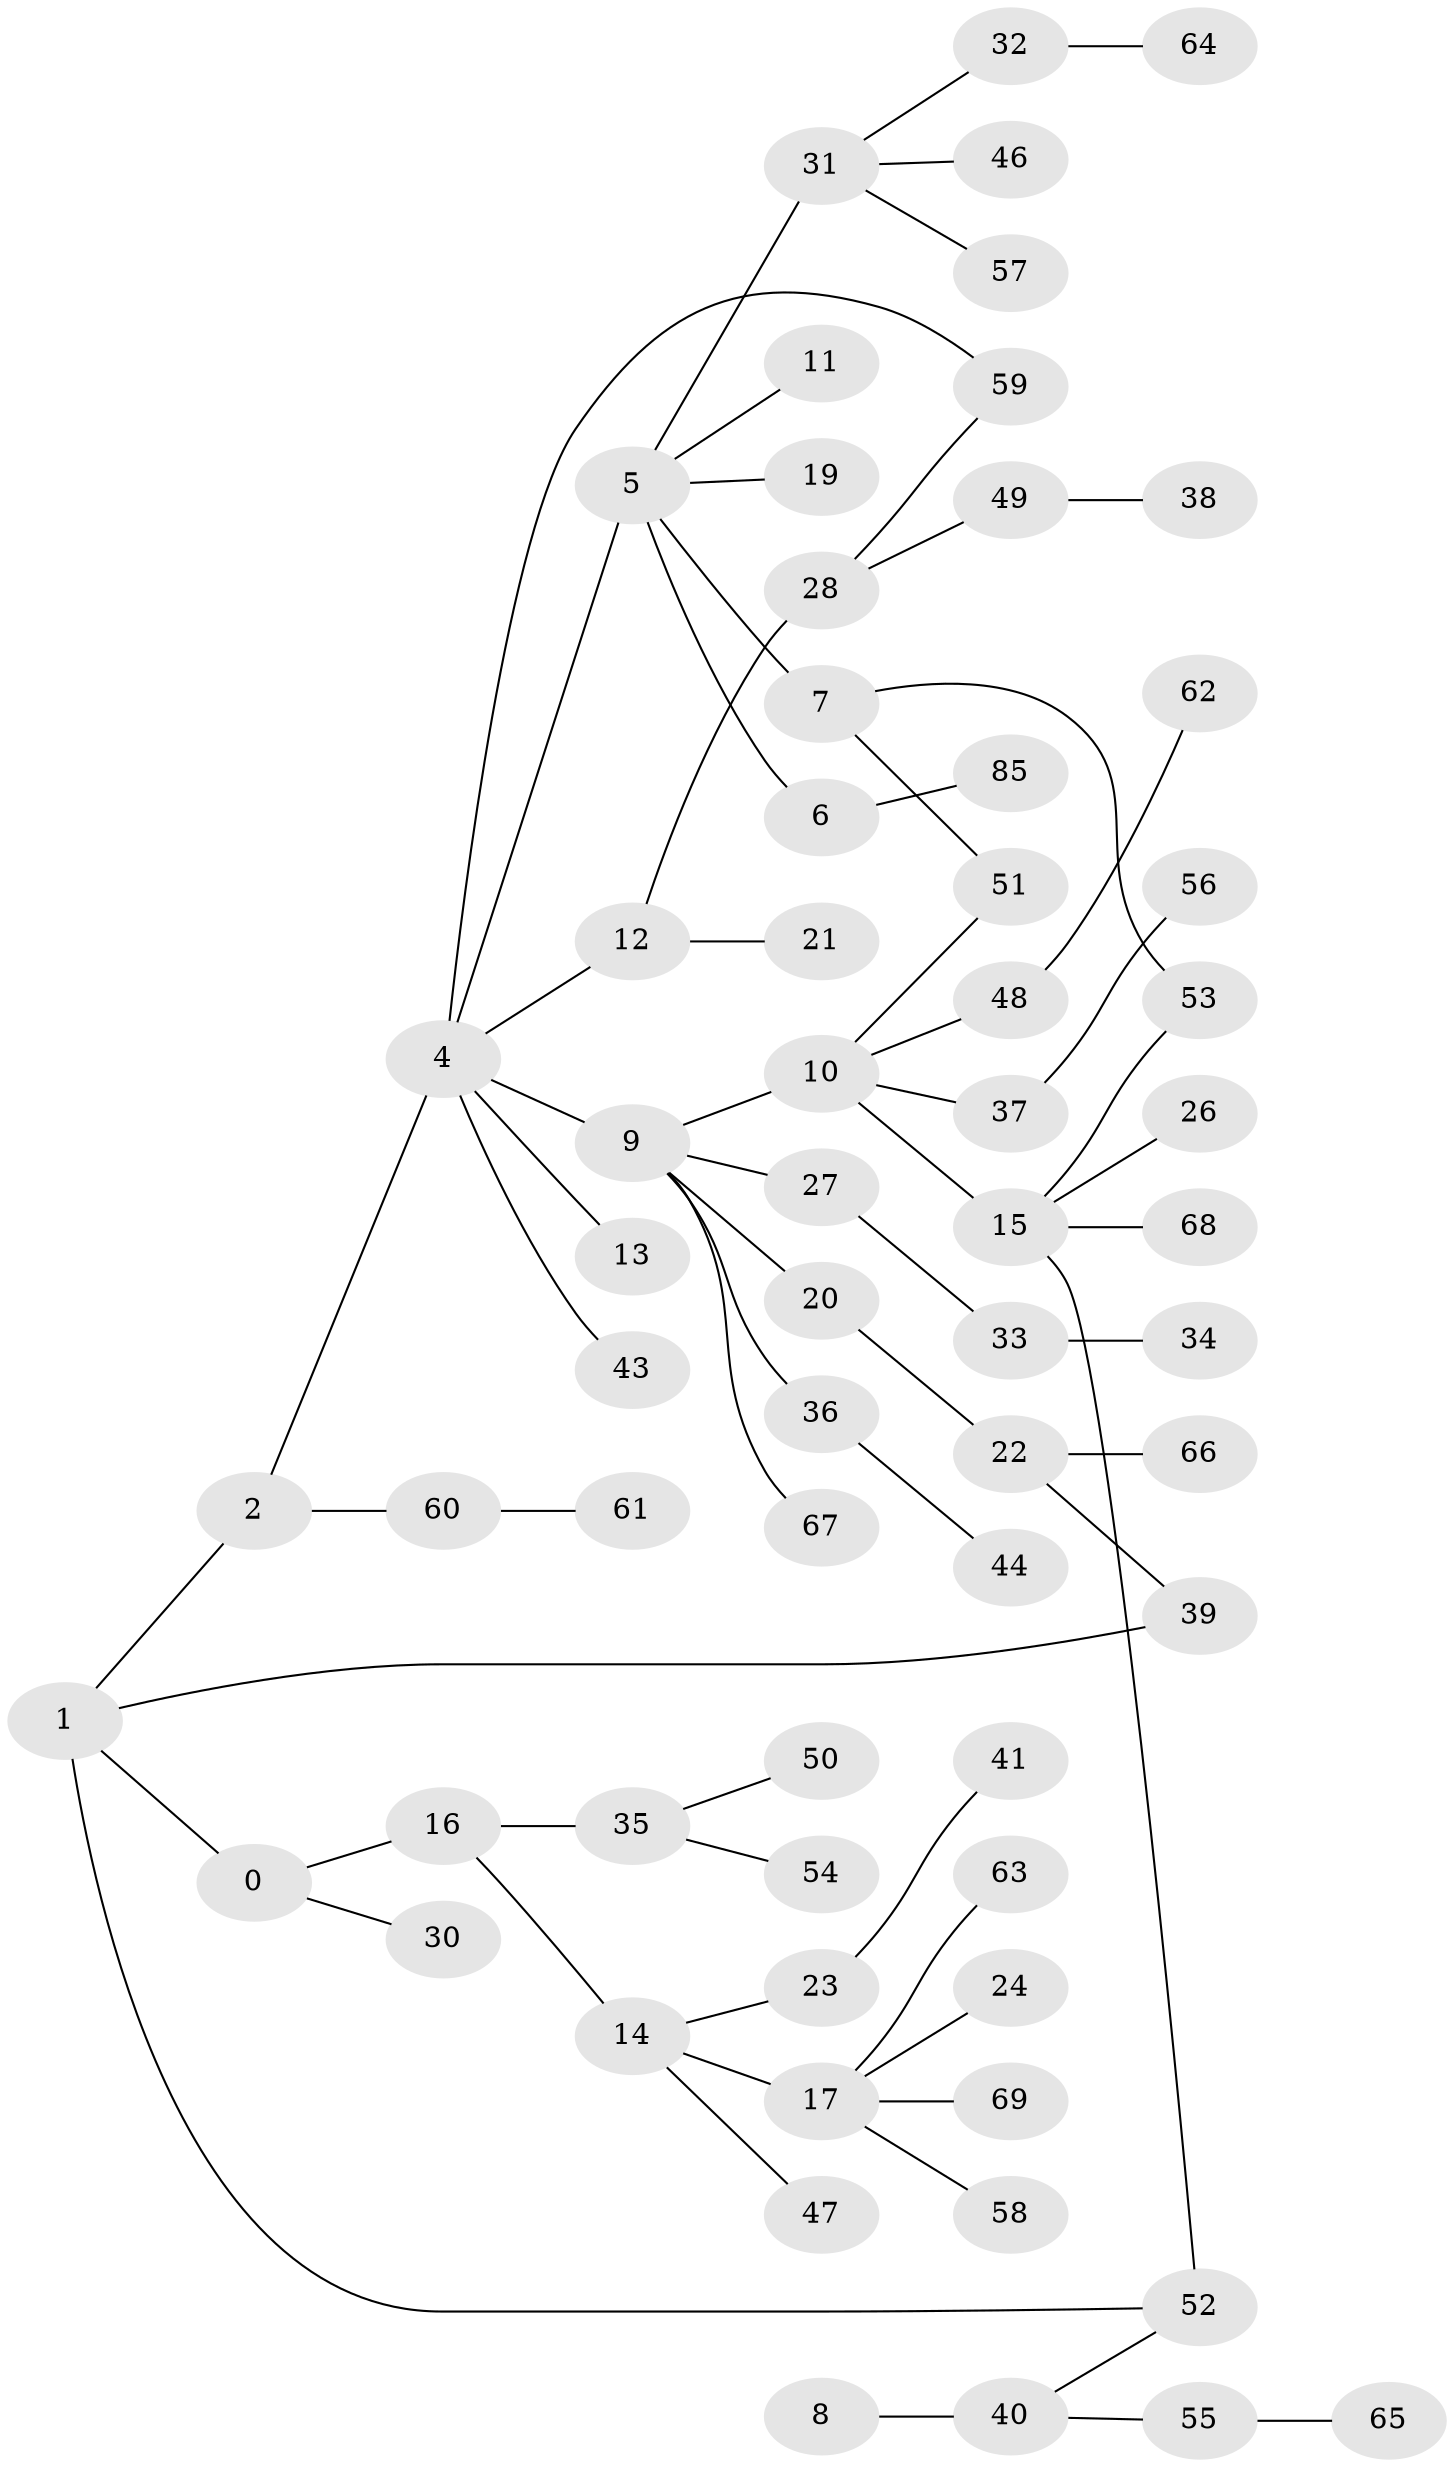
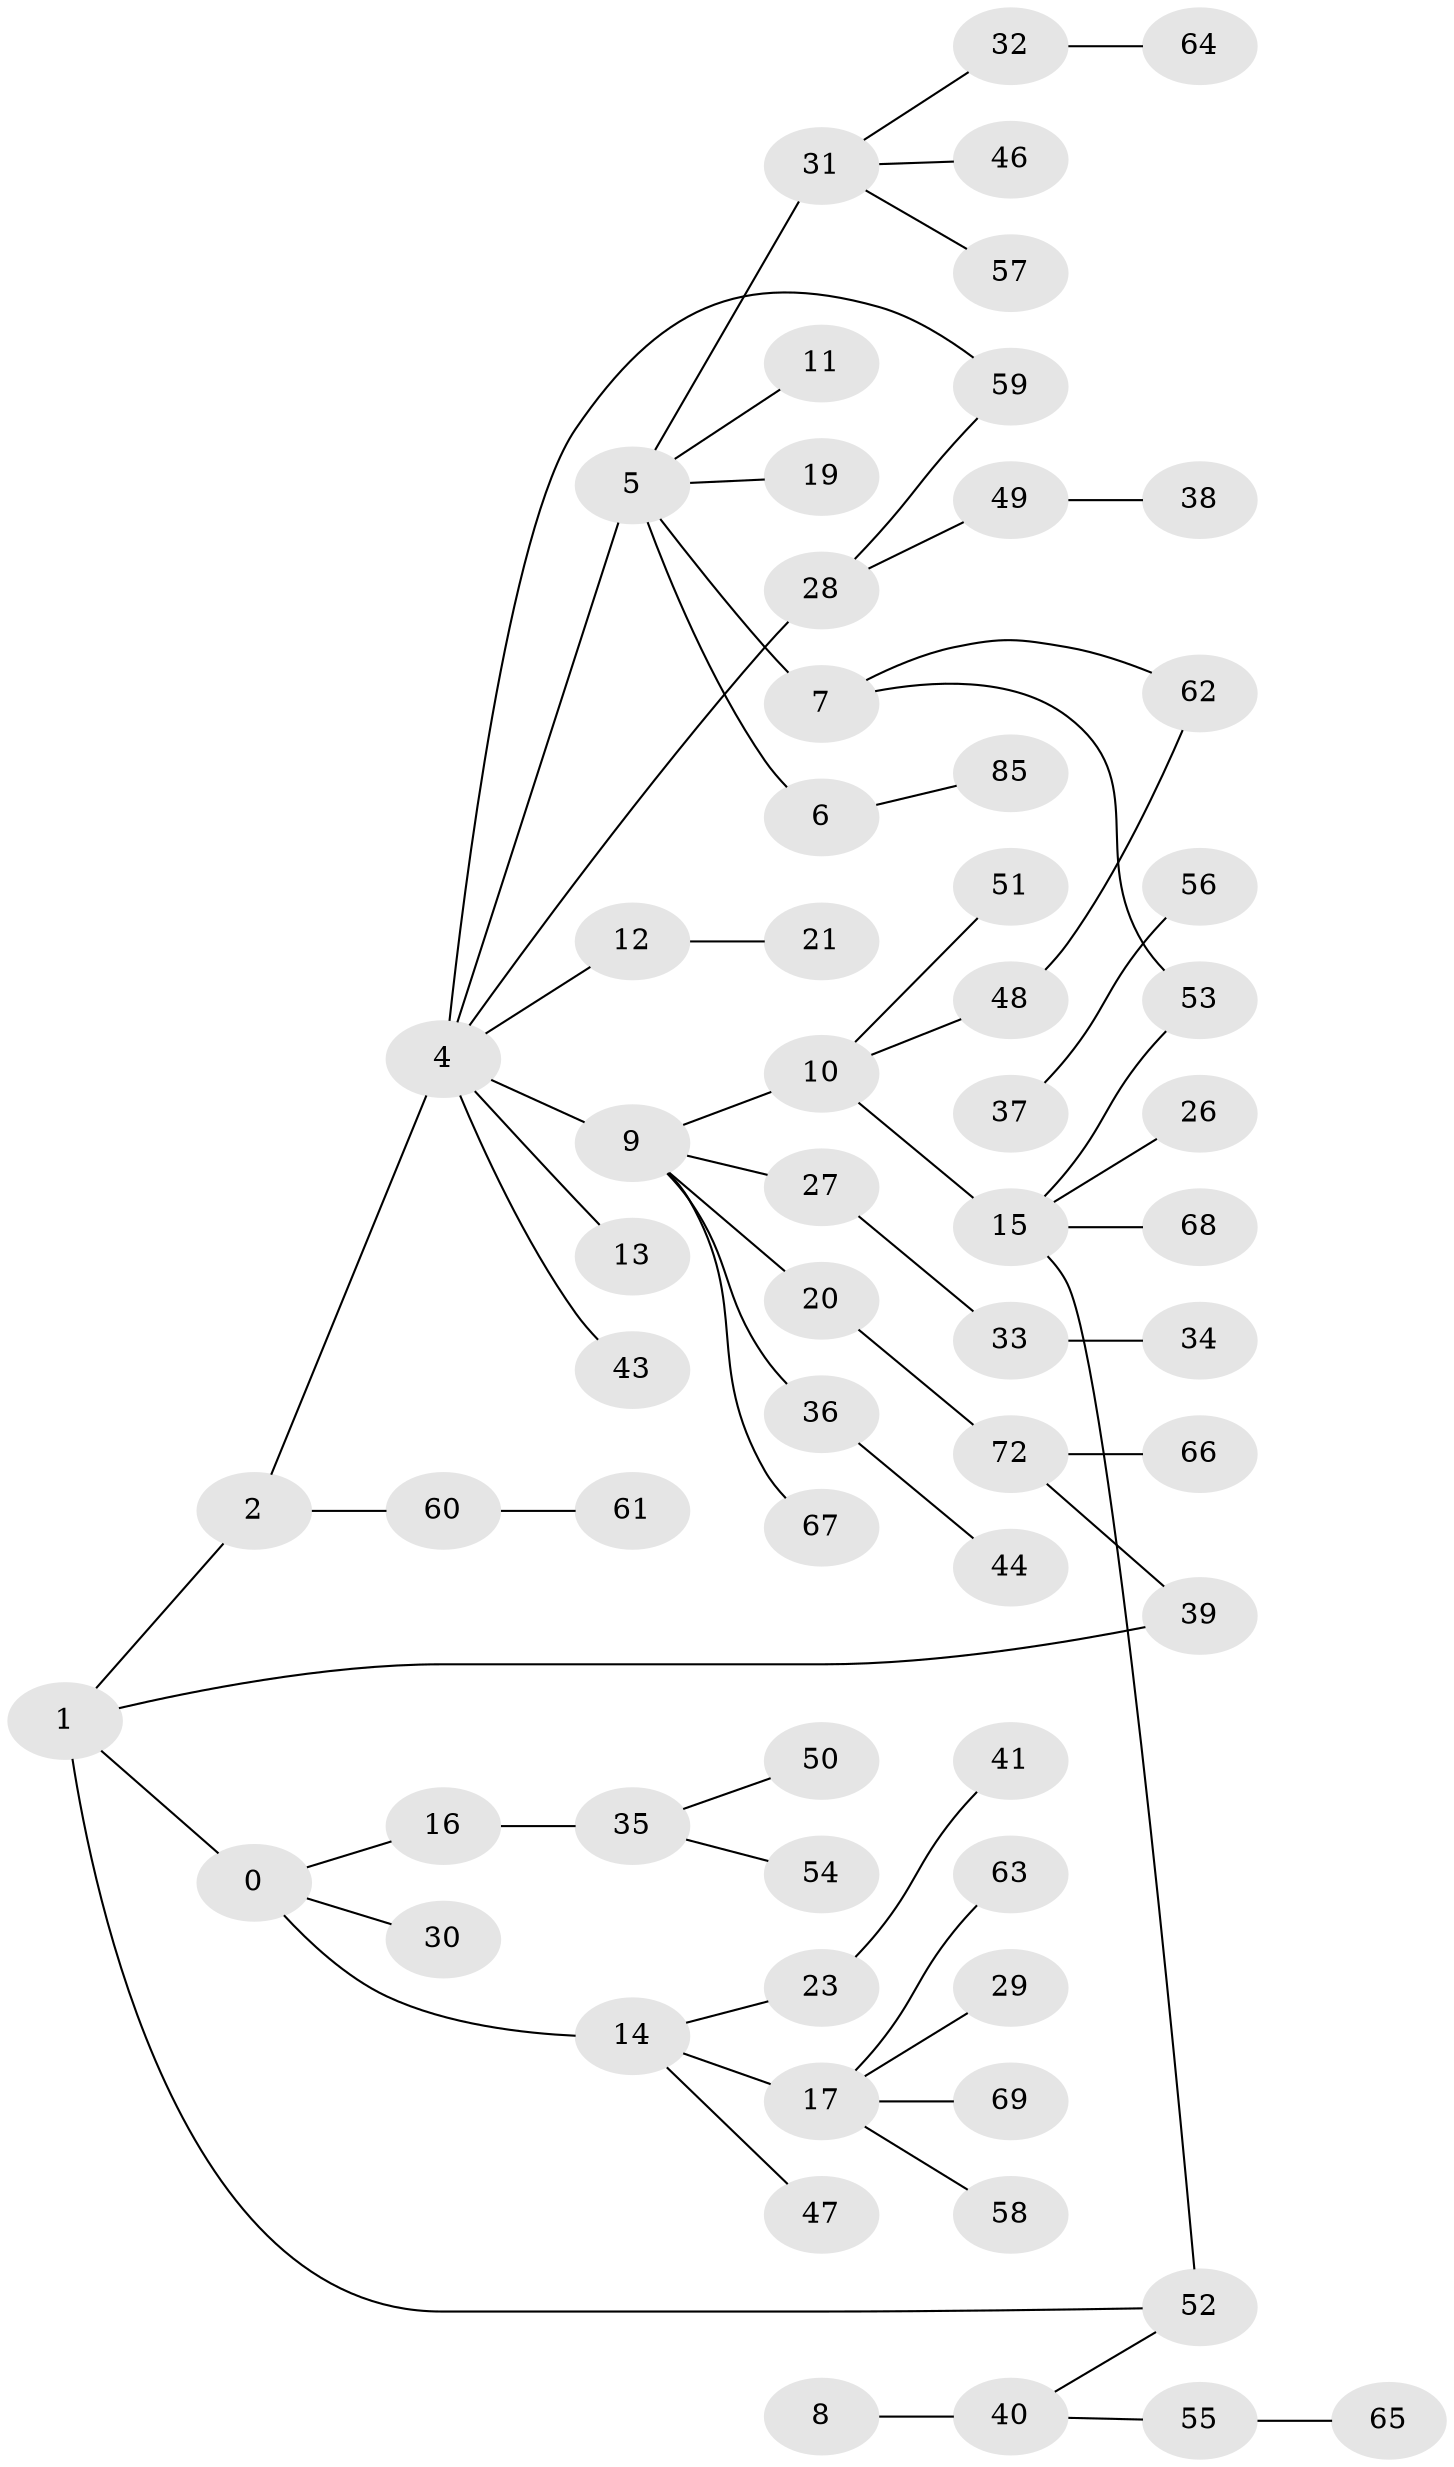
edge "28" -- "12": now "28" -- "4"
edge "7" -- "51": now "7" -- "62"
edge "10" -- "37": removed
node "22": label "22" -> "72"
edge "16" -- "14": now "0" -- "14"
node "24": label "24" -> "29"
